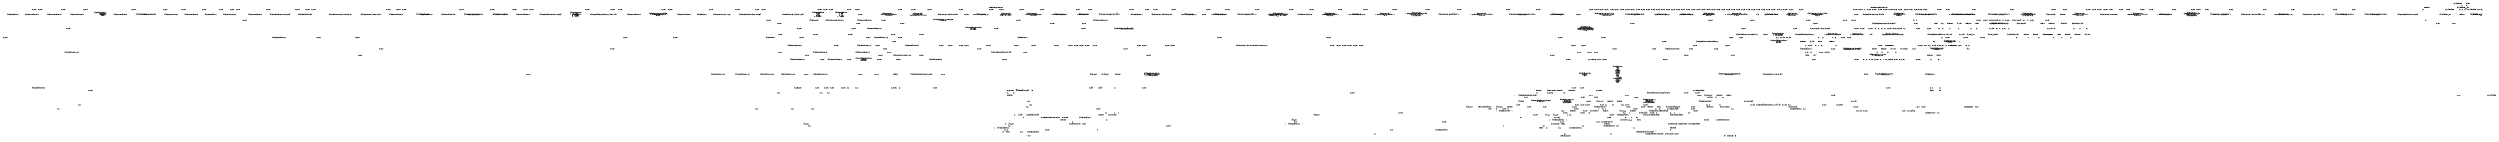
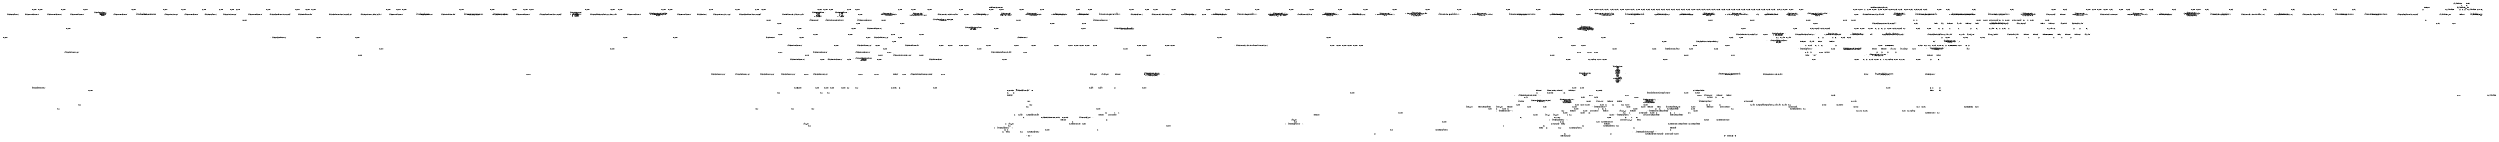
edge "(Call,krb5_crypto_init(context, &sessionkey, 0, &crypto))" -> "(Identifier,rspac)": now "(Call,krb5_crypto_init(context, &sessionkey, 0, &crypto))" -> "(Call,_krb5_free_capath(context, capath))"
